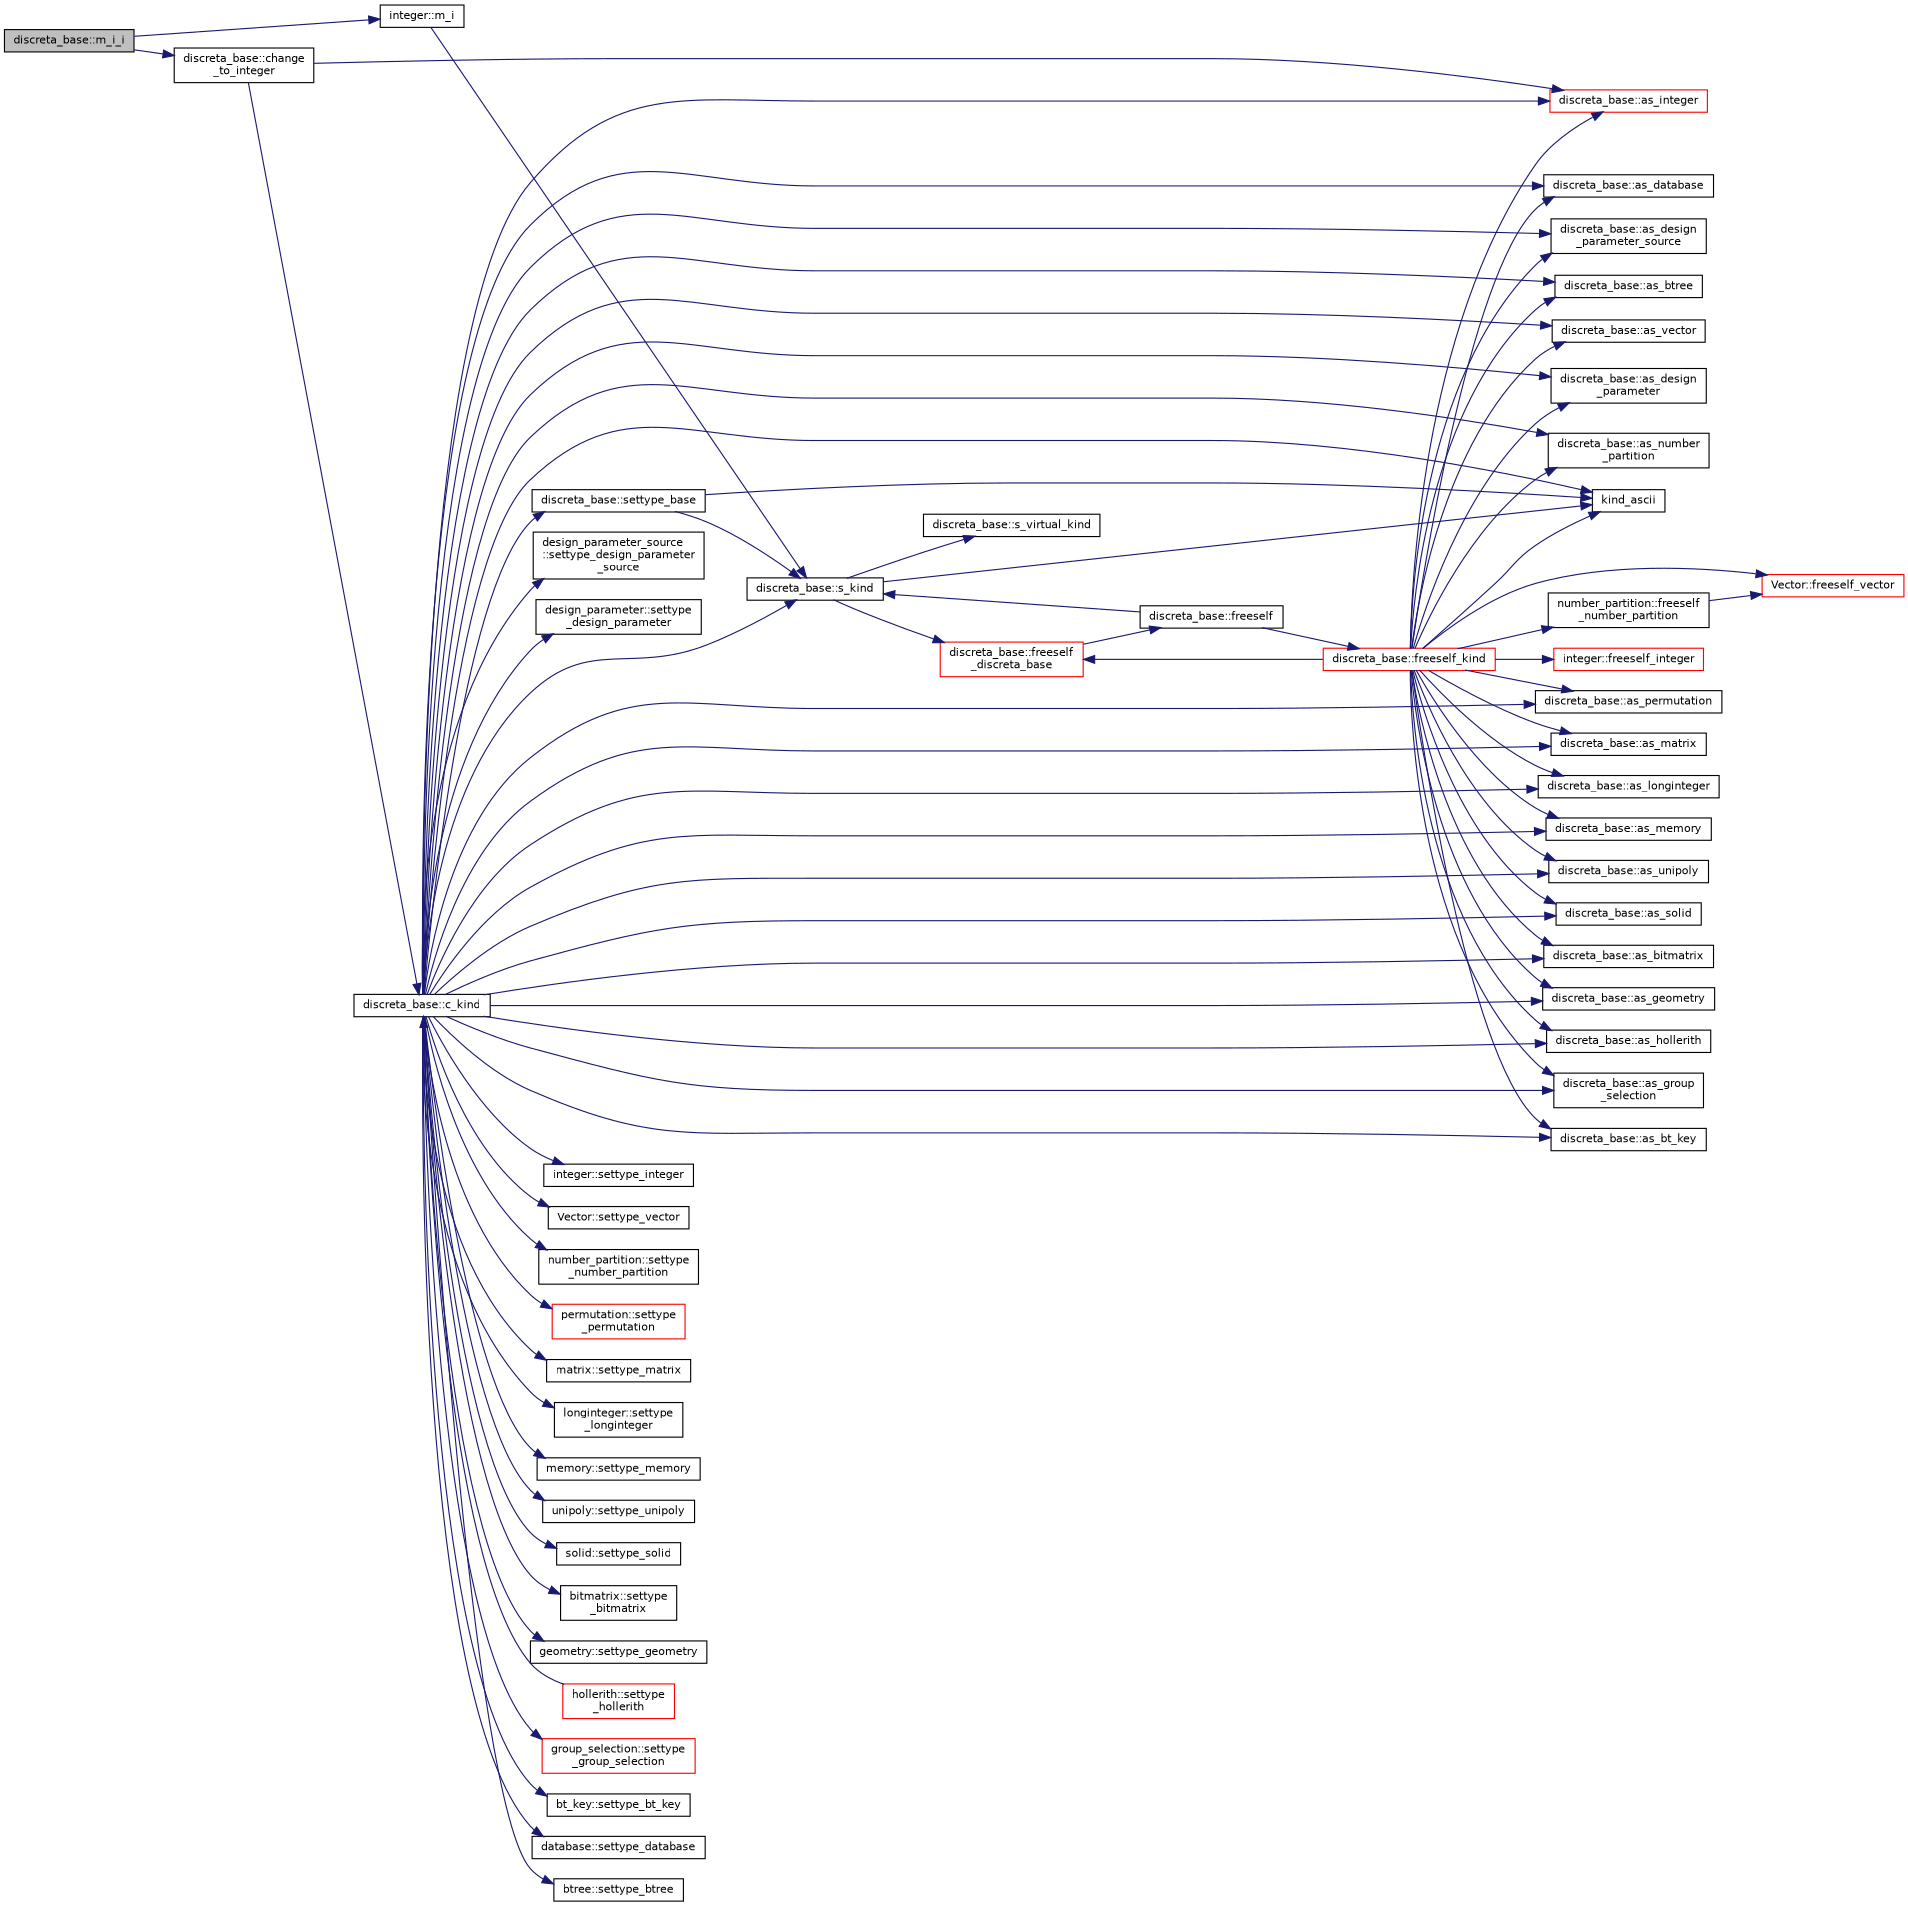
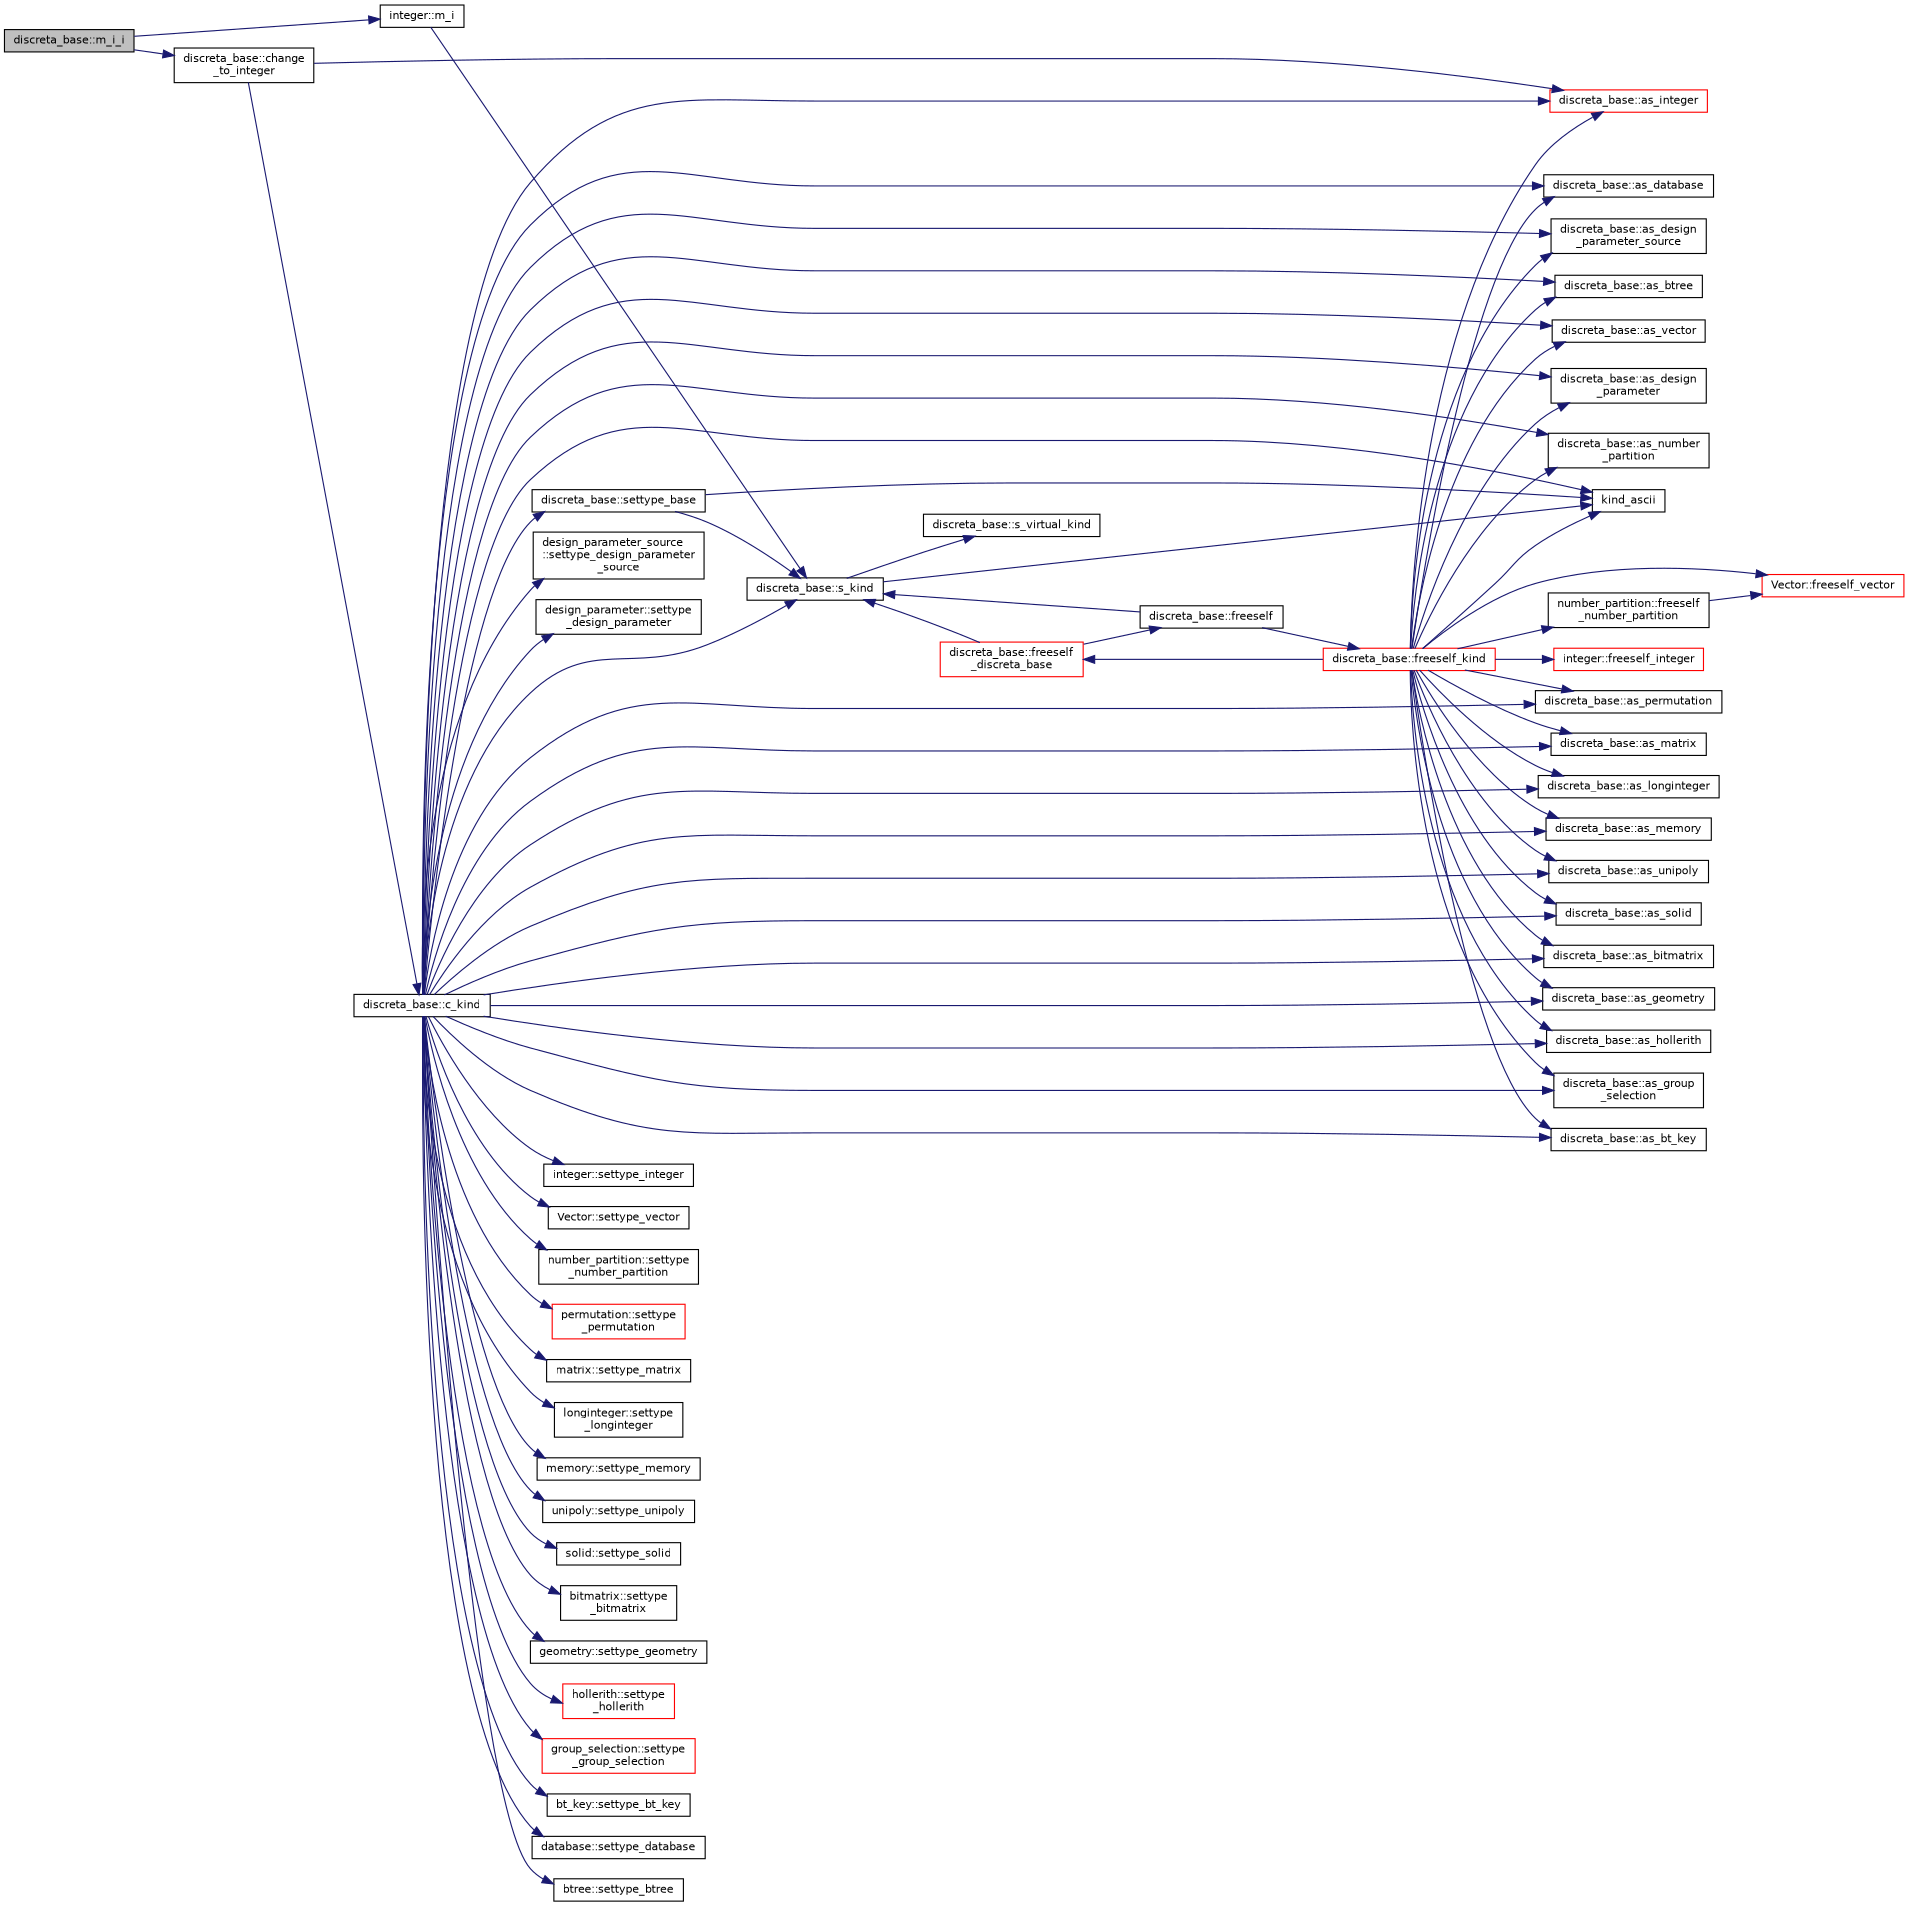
edge "discreta_base::s_kind" -> "discreta_base::freeself _discreta_base": reversed
edge "hollerith::settype _hollerith" -> "discreta_base::c_kind": reversed
